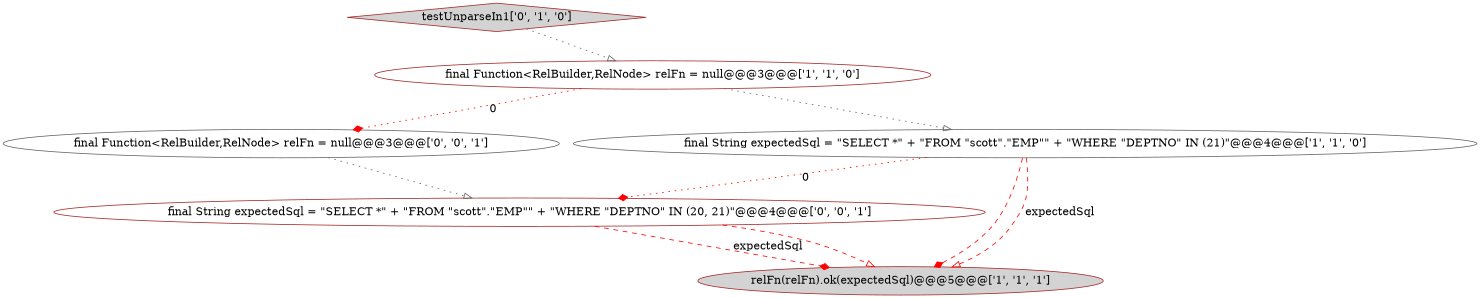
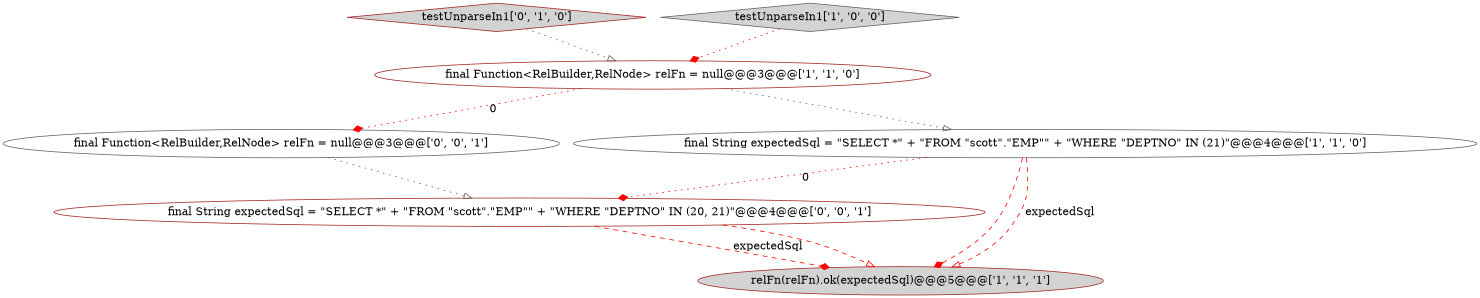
node "testUnparseIn1['1', '0', '0']": added
